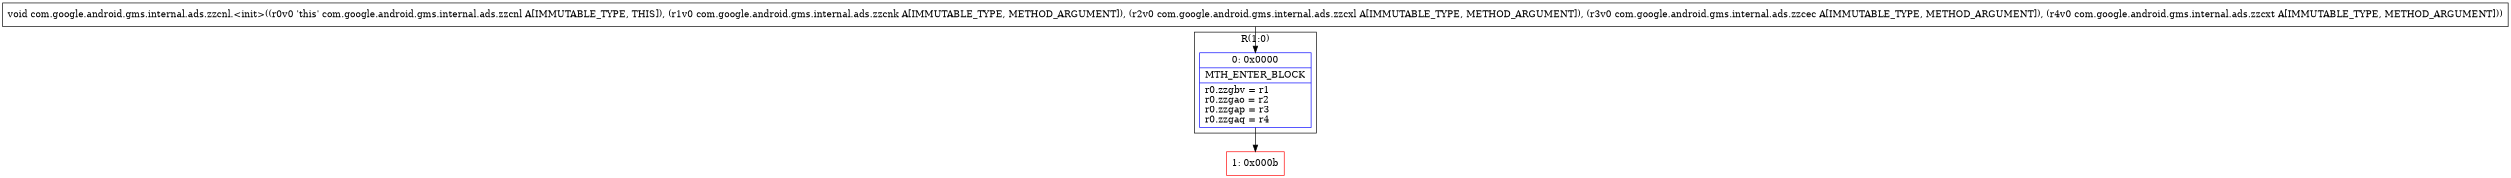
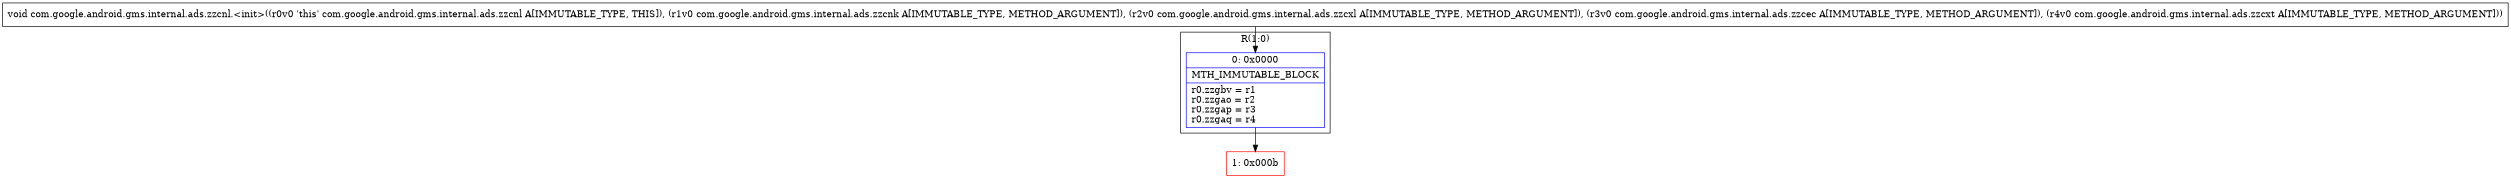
node "0: 0x0000": text "MTH_ENTER_BLOCK" -> "MTH_IMMUTABLE_BLOCK"
